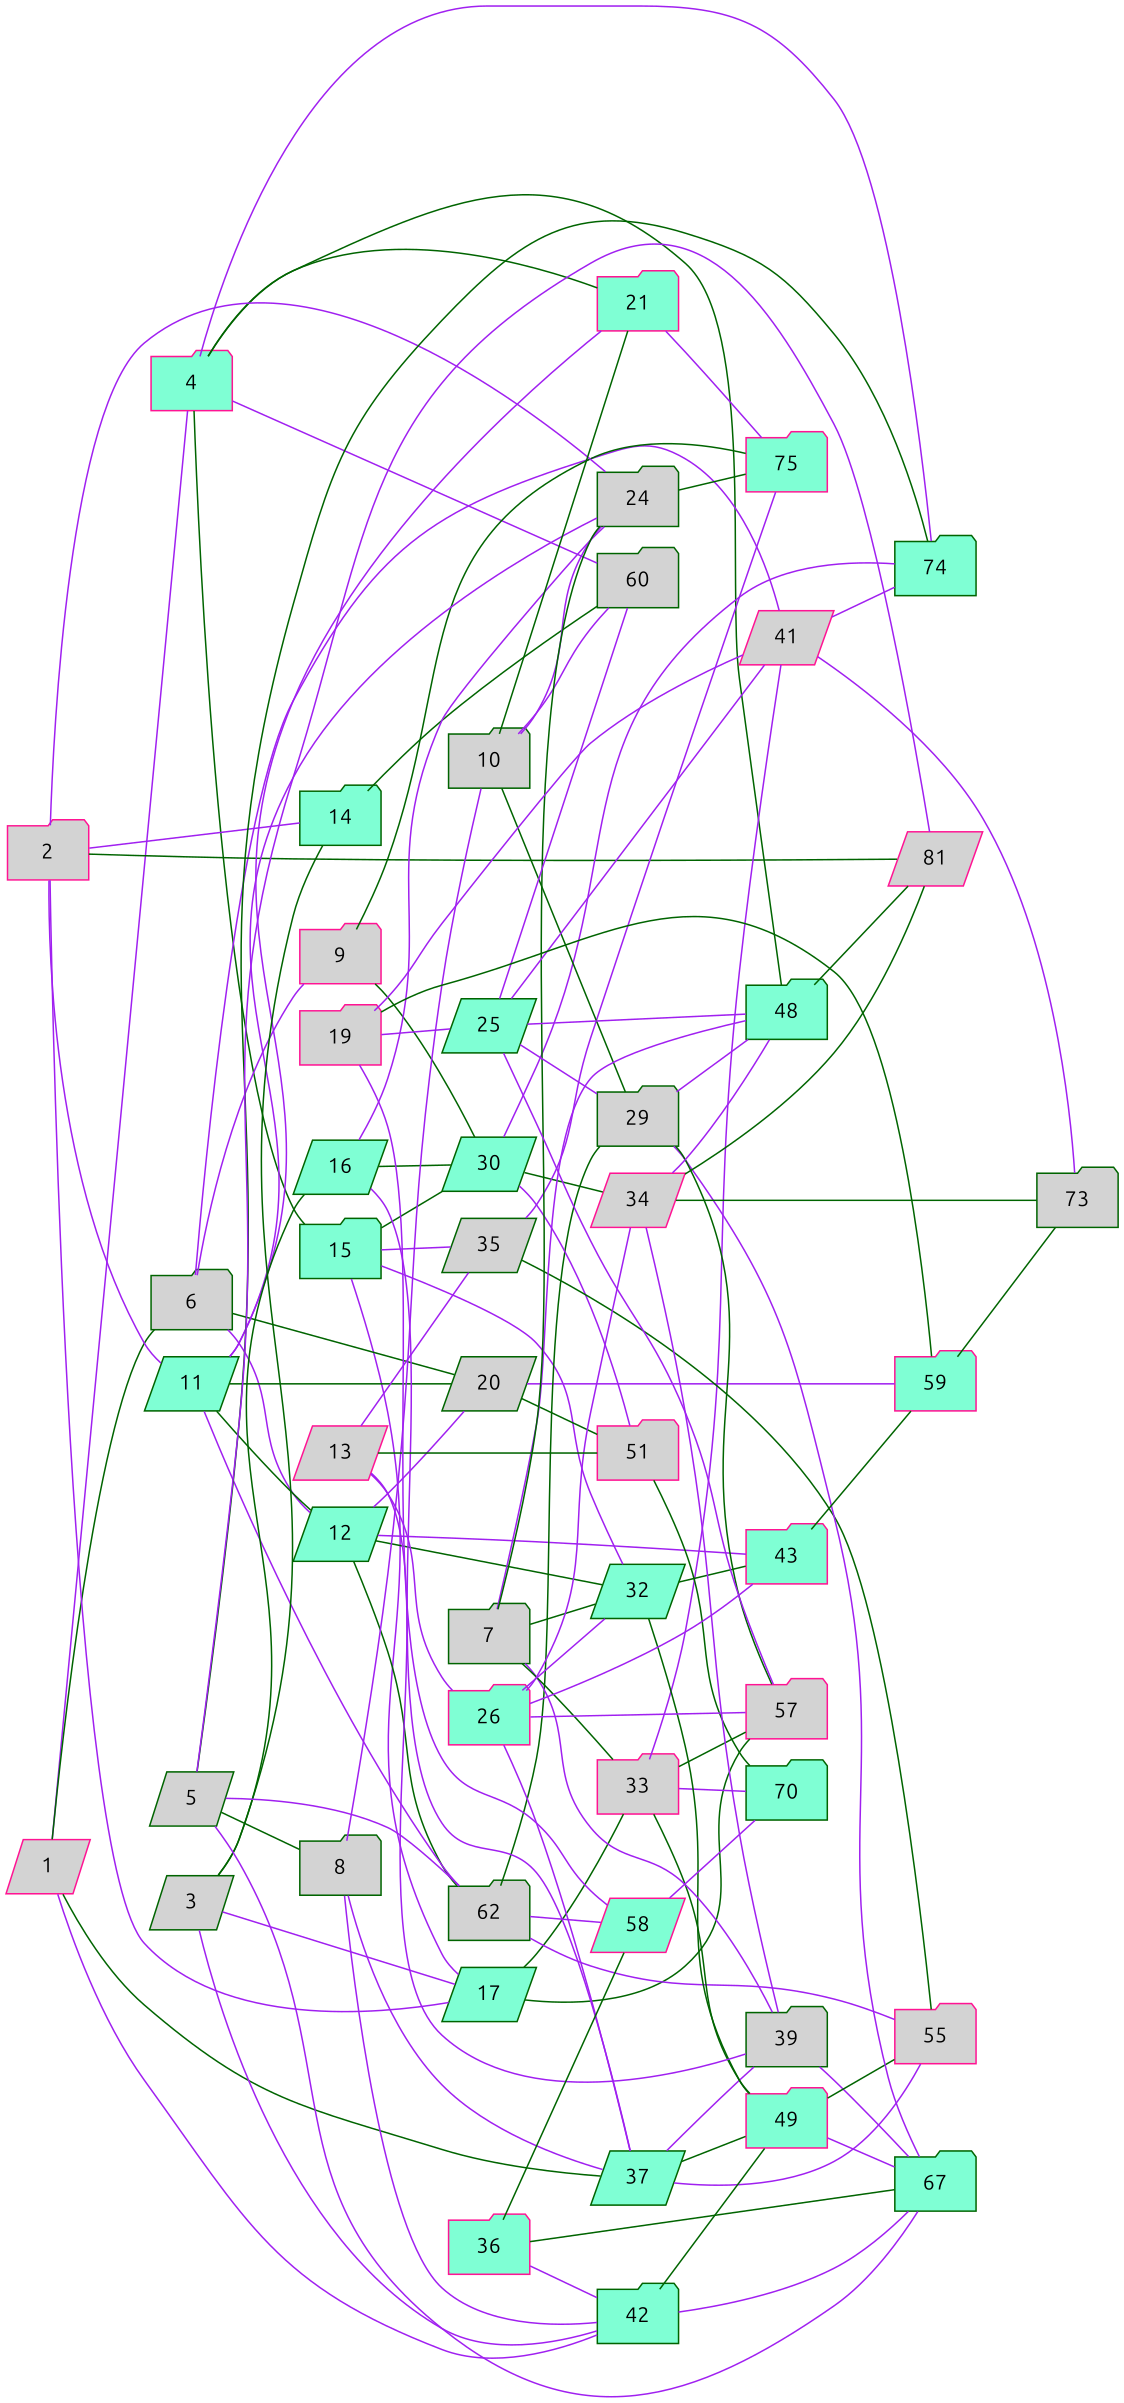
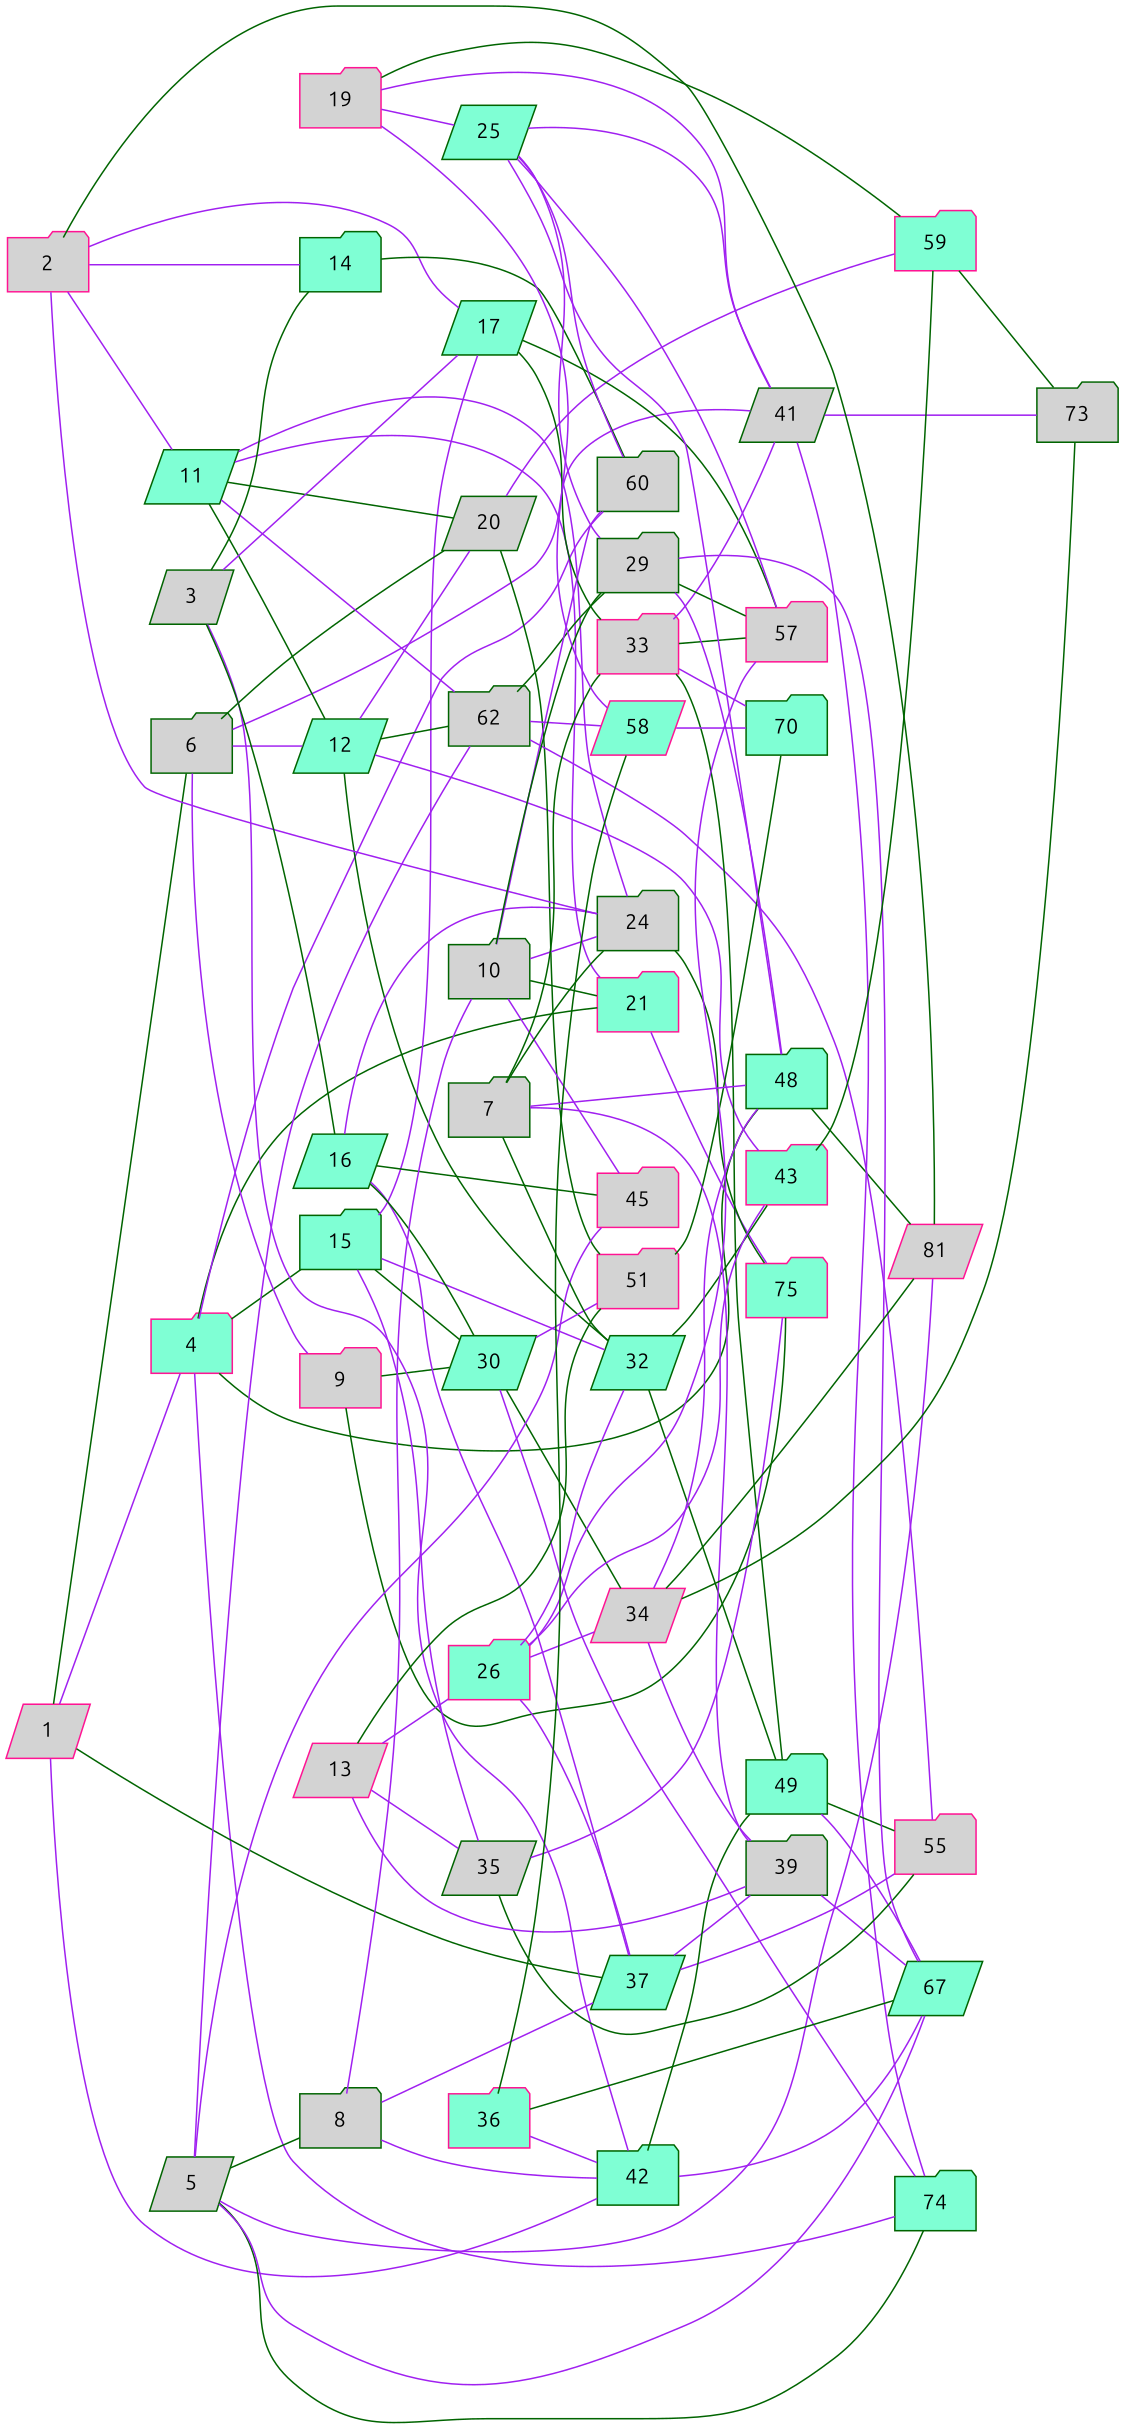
node "41": color deeppink -> darkgreen
node "45": added
node "49": color deeppink -> darkgreen
edge "49" -- "37": removed
node "67": shape folder -> parallelogram
